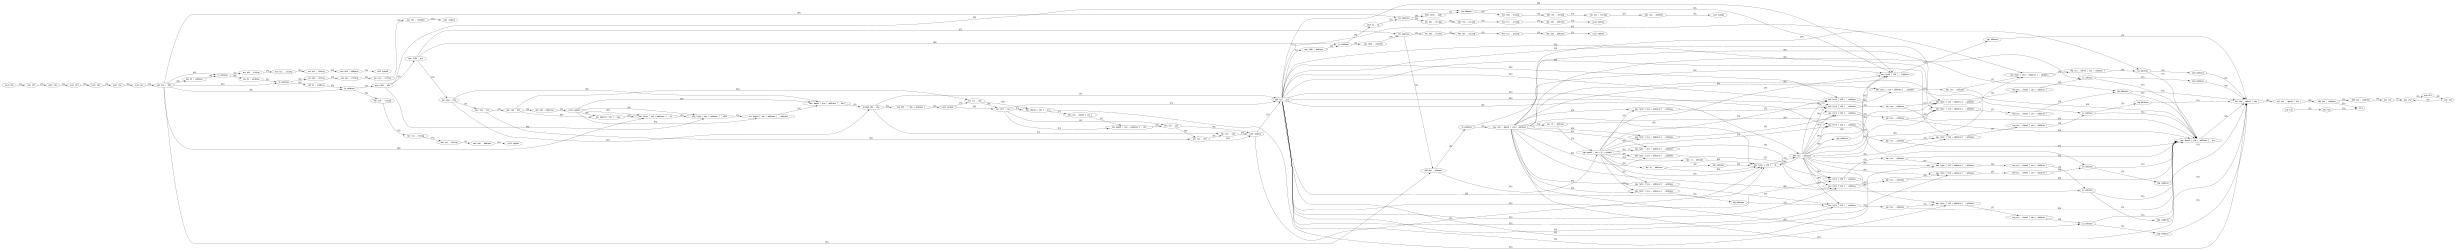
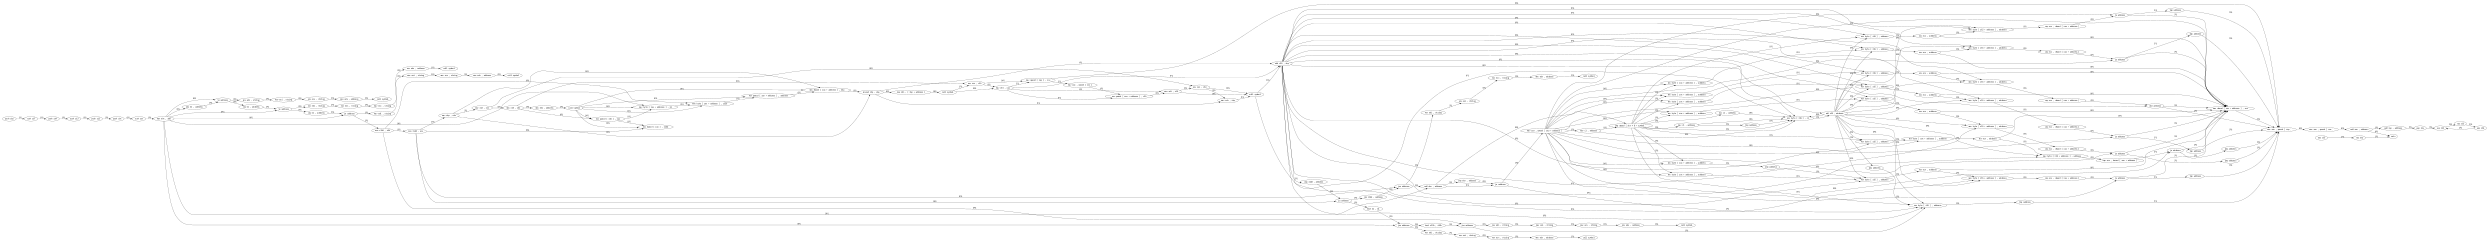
node "mov dword [ rax ] , r14d": added
node "cmp ebx , address": added
